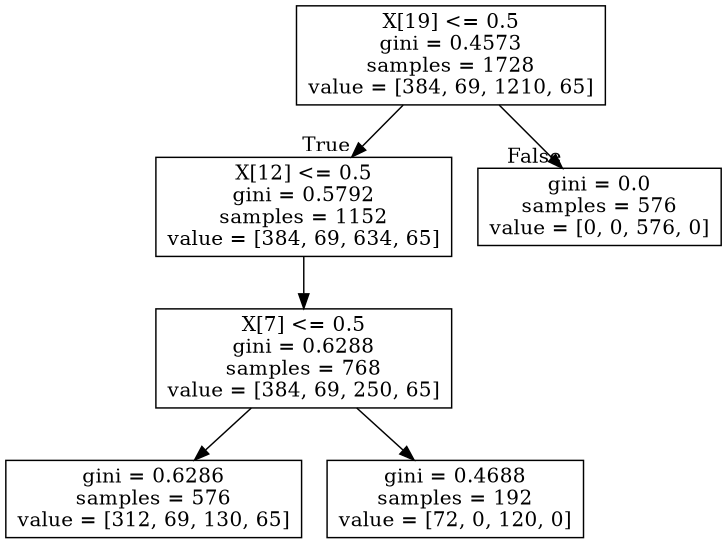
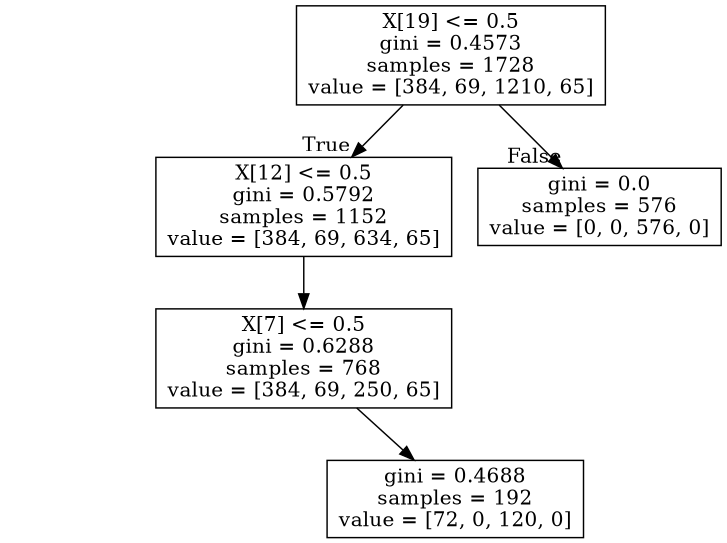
node "gini = 0.6286 samples = 576 value = [312, 69, 130, 65]": removed
